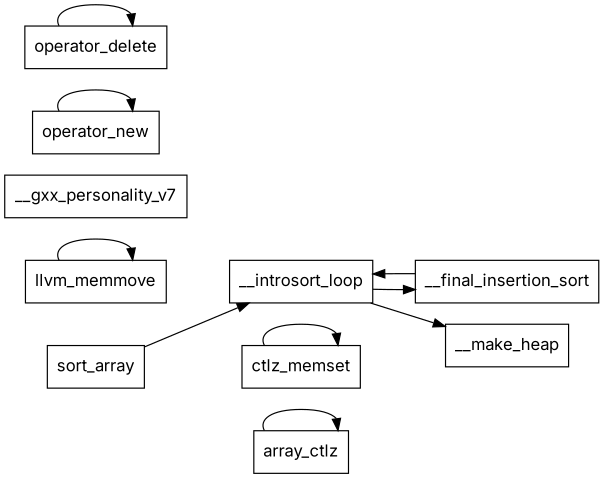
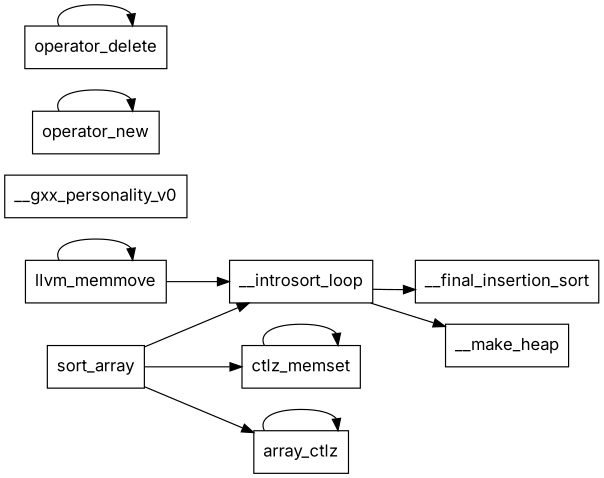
node "__gxx_personality_v7": label "__gxx_personality_v7" -> "__gxx_personality_v0"
edge "__final_insertion_sort" -> "__introsort_loop": now "llvm_memmove" -> "__introsort_loop"
edge "sort_array" -> "ctlz_memset": added
edge "sort_array" -> "array_ctlz": added
